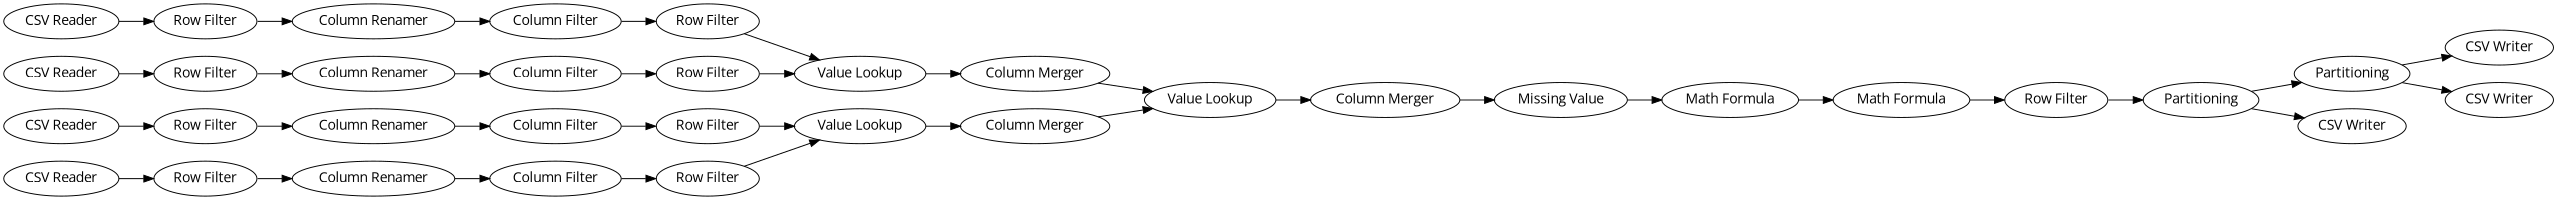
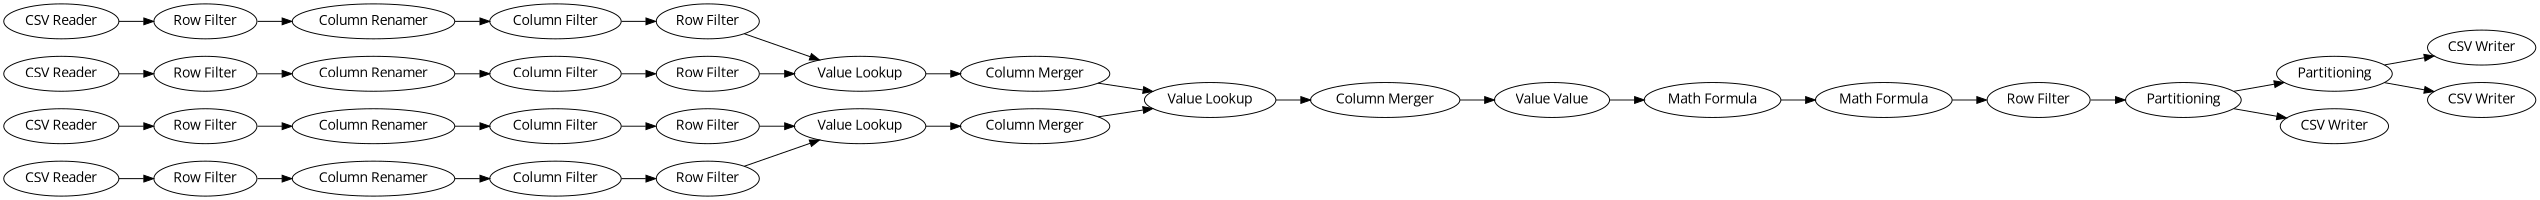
node "Missing Value": label "Missing Value" -> "Value Value"
